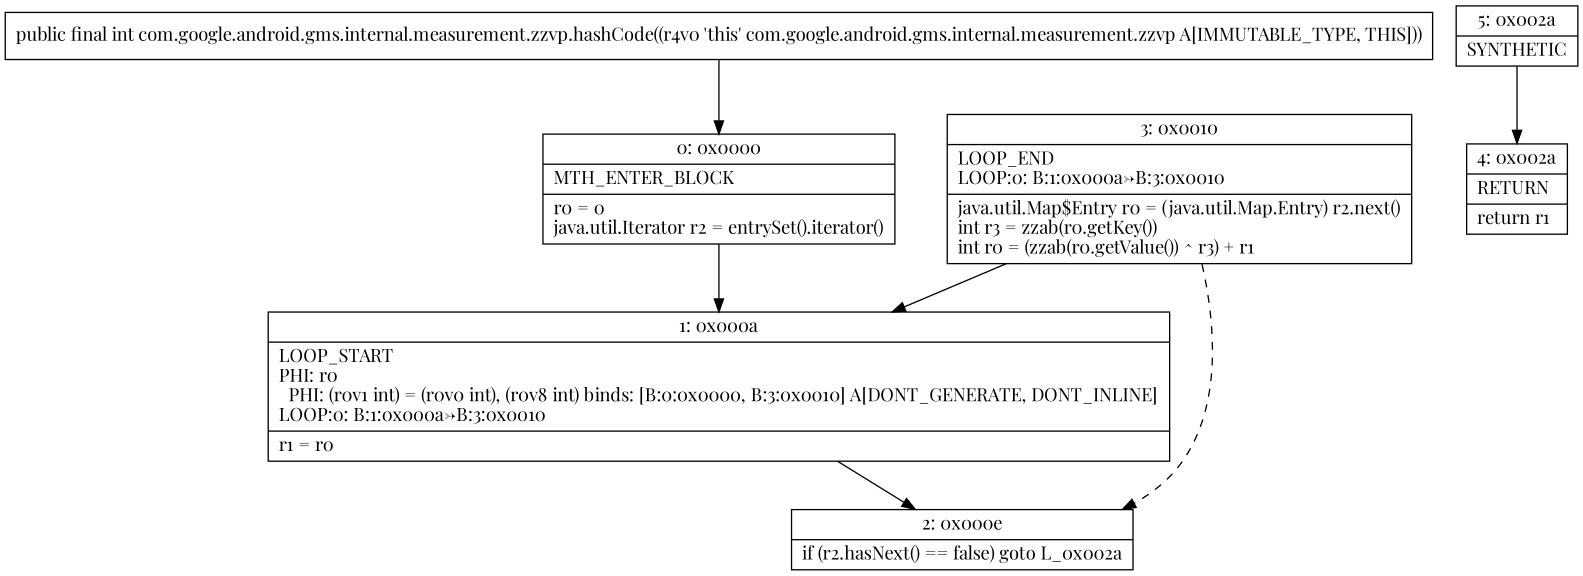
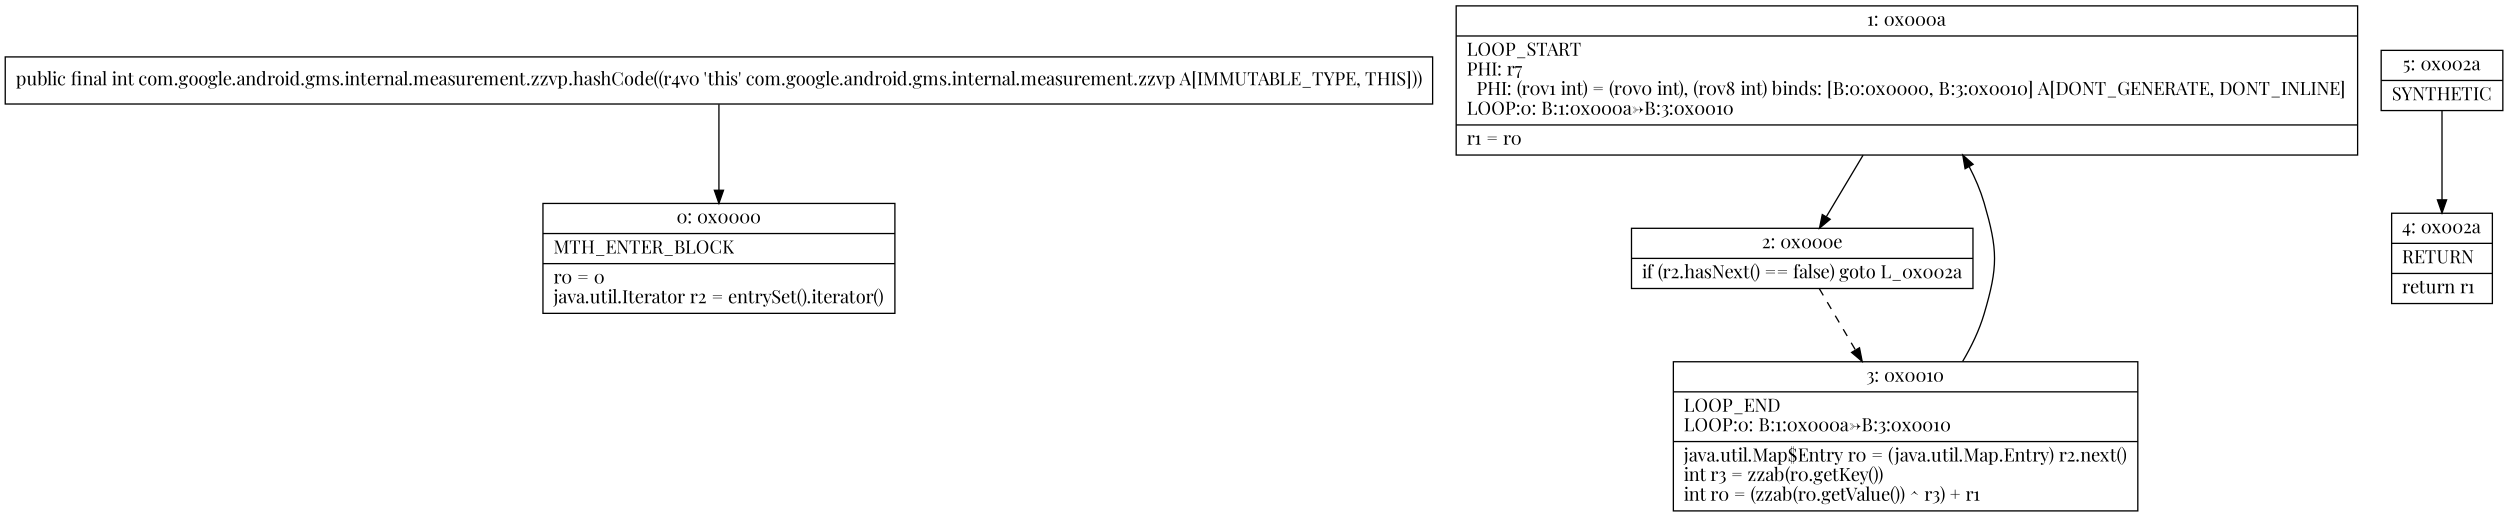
edge "0: 0x0000" -> "1: 0x000a": removed
node "1: 0x000a": text "PHI: r0" -> "PHI: r7"
edge "3: 0x0010" -> "2: 0x000e": reversed
